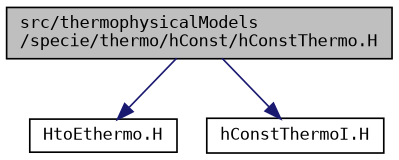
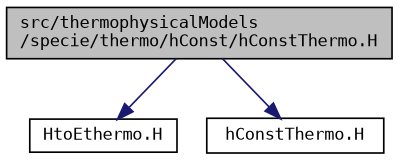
node "hConstThermoI.H": label "hConstThermoI.H" -> "hConstThermo.H"
